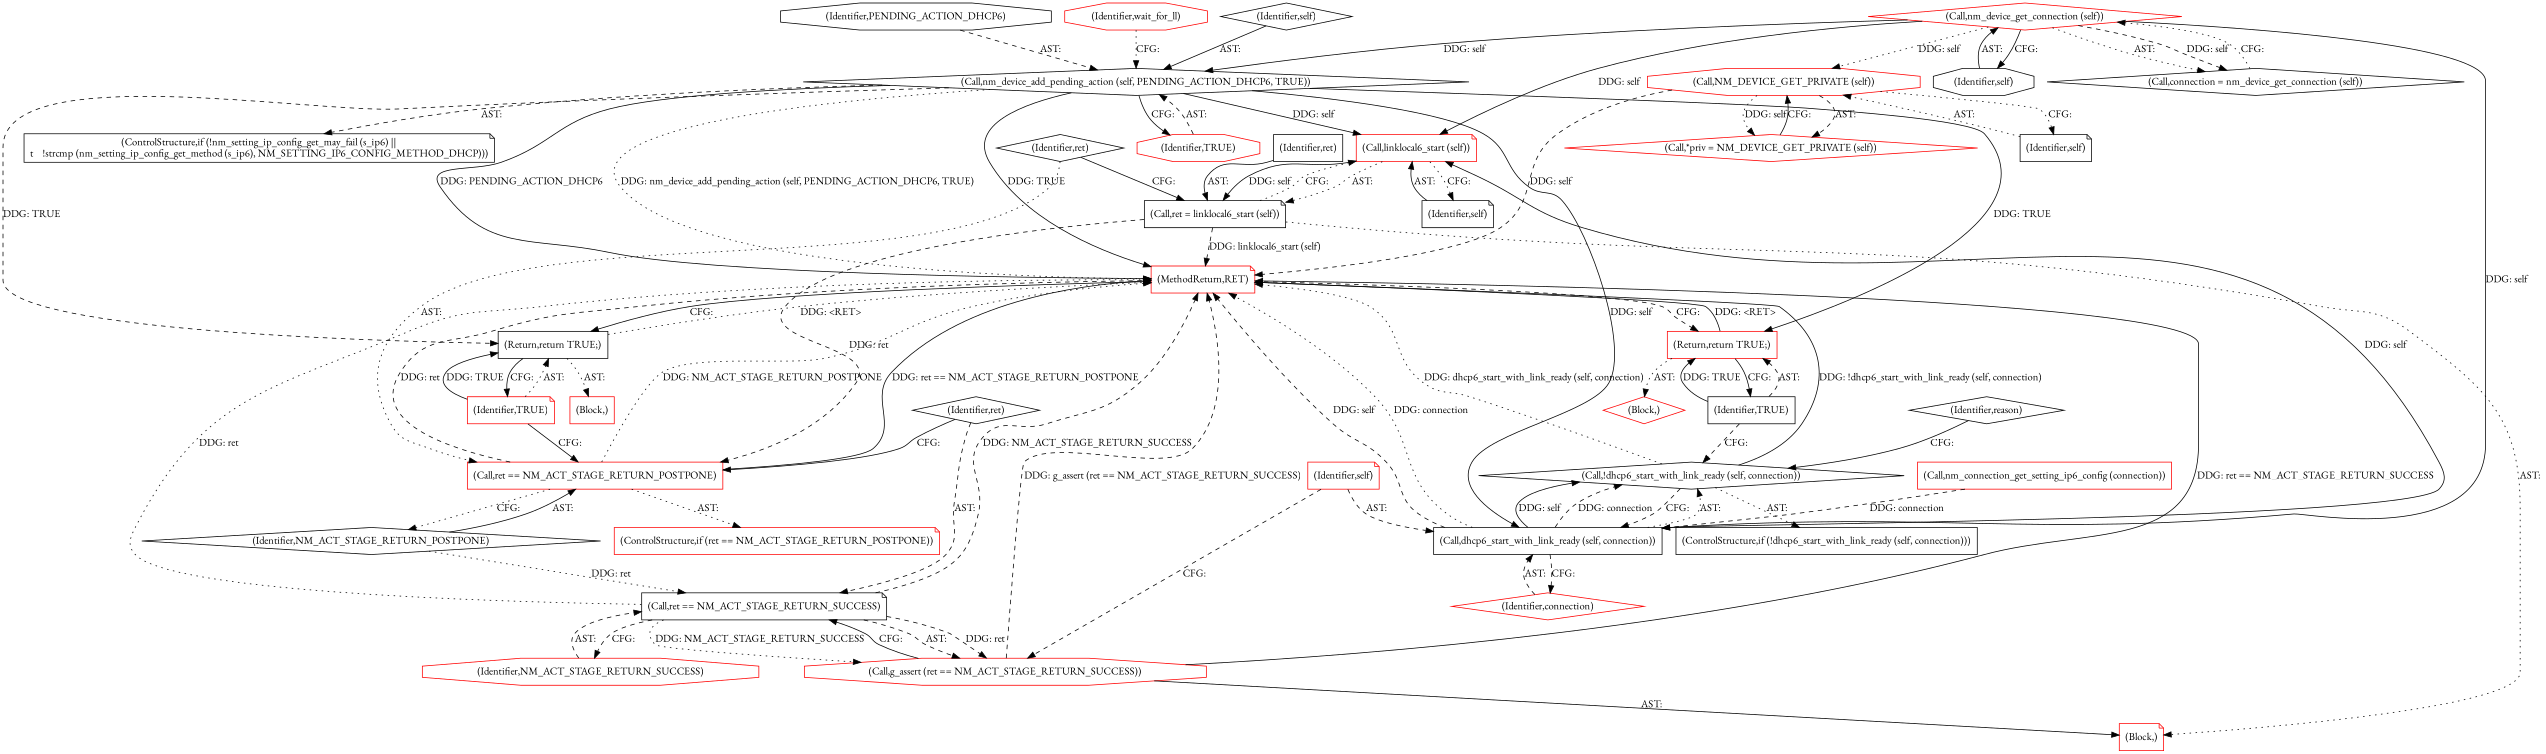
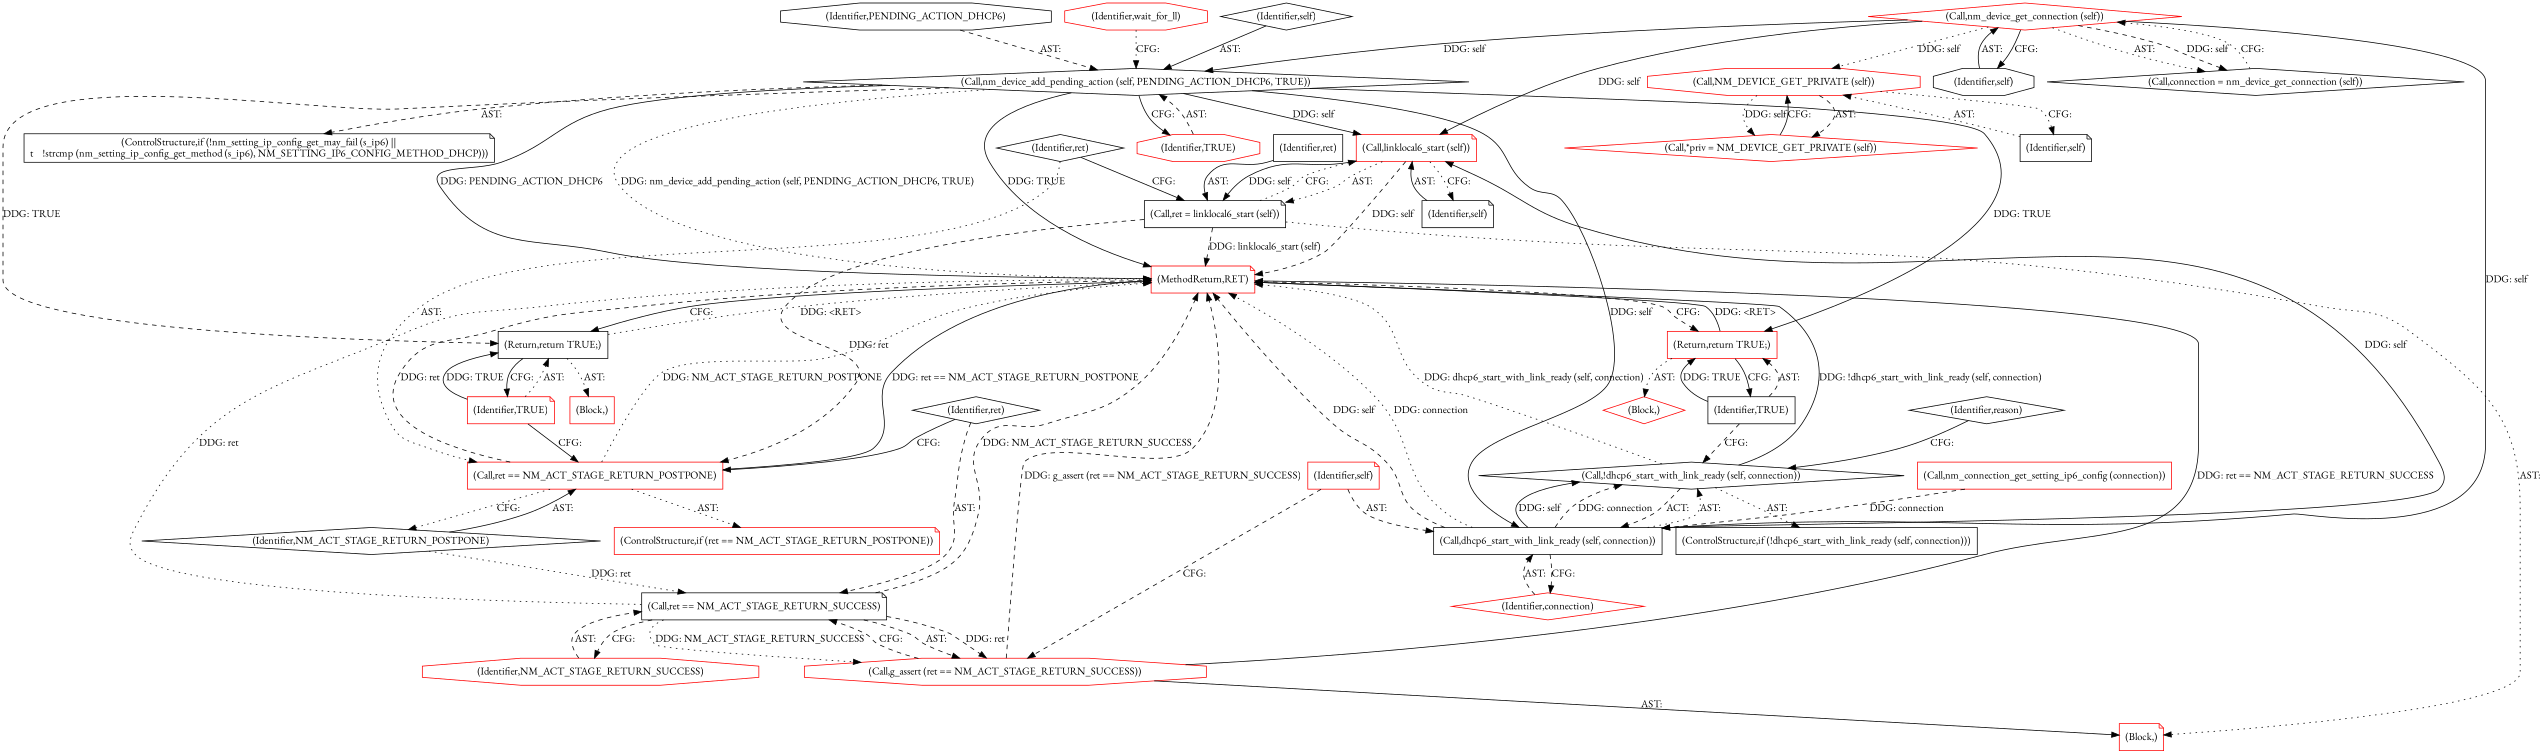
edge "(Call,NM_DEVICE_GET_PRIVATE (self))" -> "(MethodReturn,RET)": now "(Call,linklocal6_start (self))" -> "(MethodReturn,RET)"
edge "(Call,!dhcp6_start_with_link_ready (self, connection))" -> "(Call,dhcp6_start_with_link_ready (self, connection))": label "CFG: " -> "ACT: "
edge "(Call,g_assert (ret == NM_ACT_STAGE_RETURN_SUCCESS))" -> "(Call,ret == NM_ACT_STAGE_RETURN_SUCCESS)": style solid -> dashed
